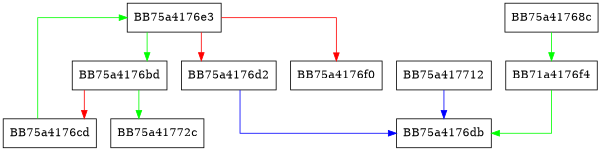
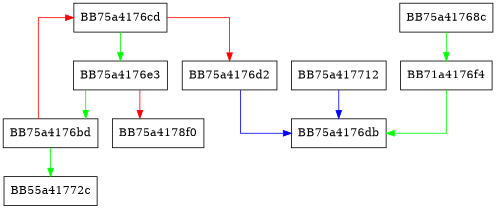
edge "BB75a4176e3" -> "BB75a4176d2": now "BB75a4176cd" -> "BB75a4176d2"
node "BB75a4176f0": label "BB75a4176f0" -> "BB75a4178f0"
node "BB75a41772c": label "BB75a41772c" -> "BB55a41772c"
